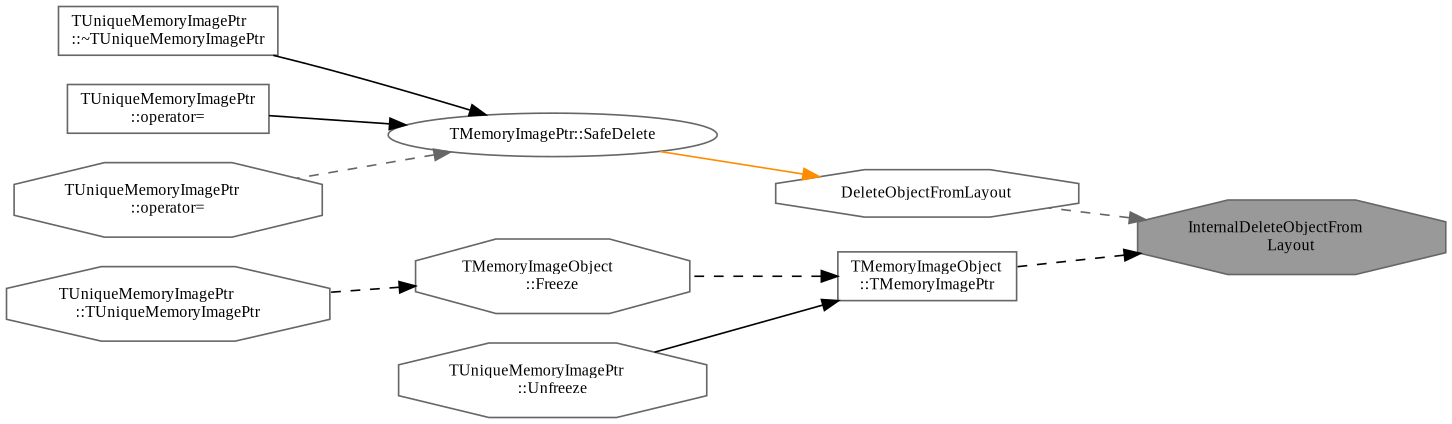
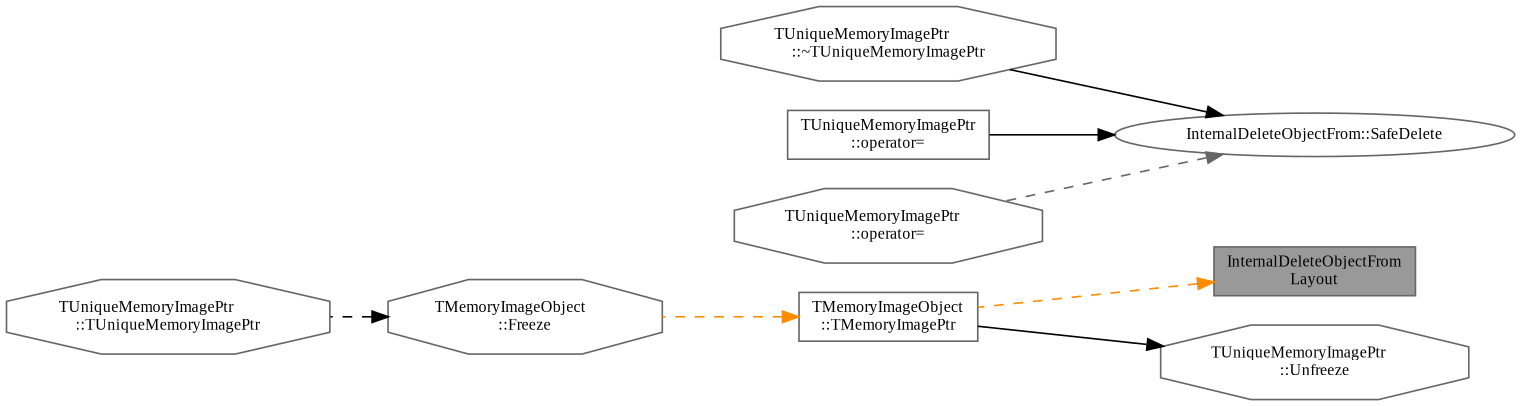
node "TUniqueMemoryImagePtr ::~TUniqueMemoryImagePtr": shape box -> octagon
node "TMemoryImagePtr::SafeDelete": label "TMemoryImagePtr::SafeDelete" -> "InternalDeleteObjectFrom::SafeDelete"
node "DeleteObjectFromLayout": removed
node "InternalDeleteObjectFrom Layout": shape octagon -> box
edge "TMemoryImageObject ::TMemoryImagePtr" -> "InternalDeleteObjectFrom Layout": color black -> darkorange
edge "TMemoryImageObject ::Freeze" -> "TMemoryImageObject ::TMemoryImagePtr": color black -> darkorange
edge "TUniqueMemoryImagePtr ::Unfreeze" -> "TMemoryImageObject ::TMemoryImagePtr": reversed
